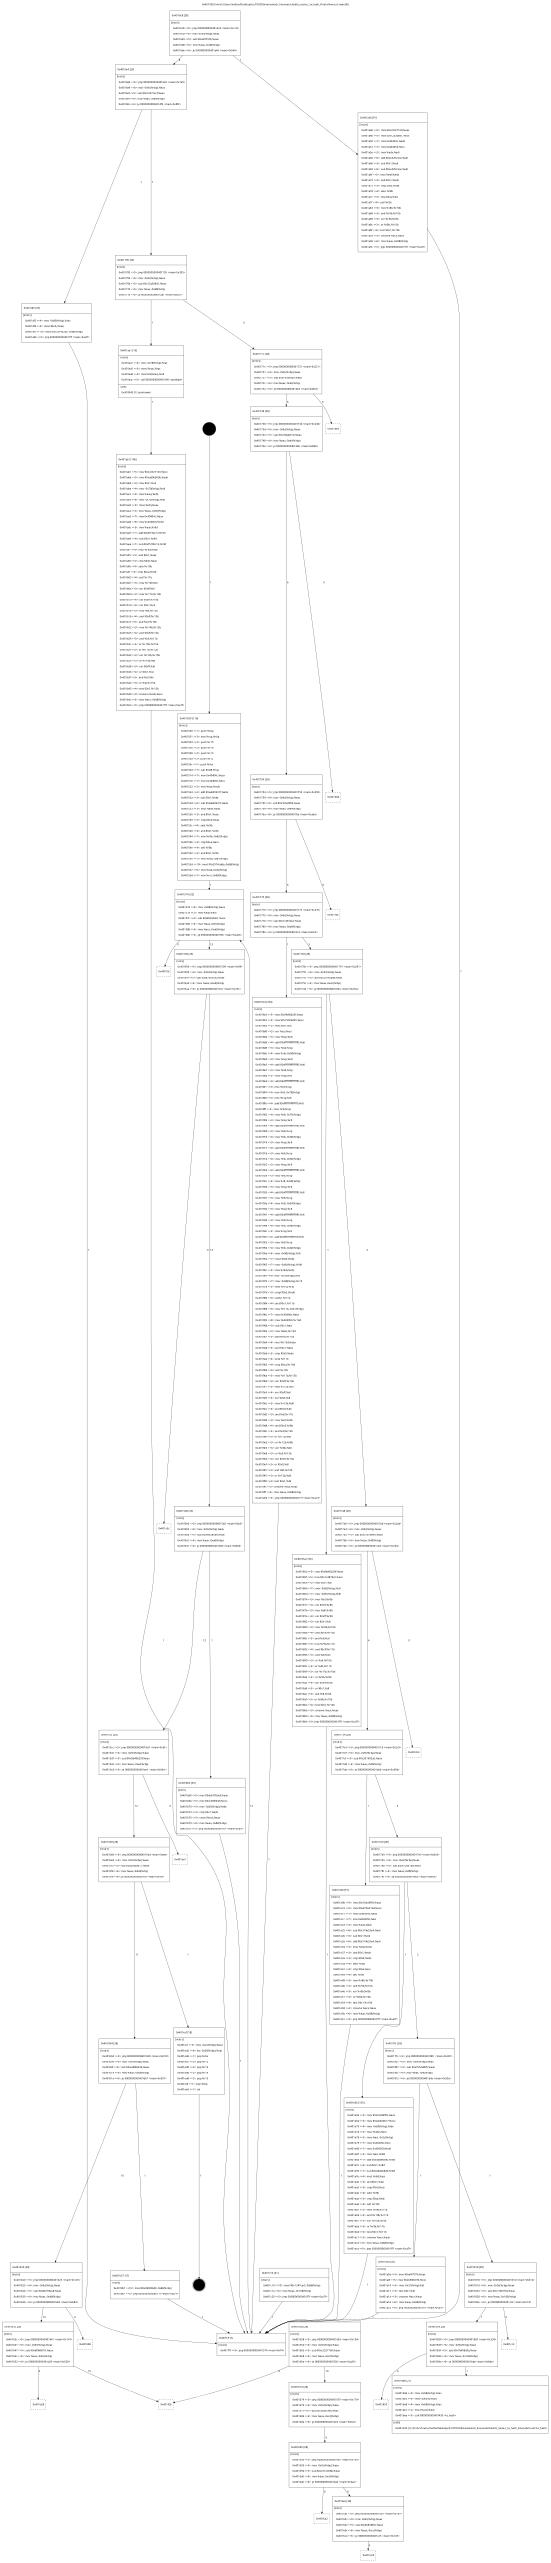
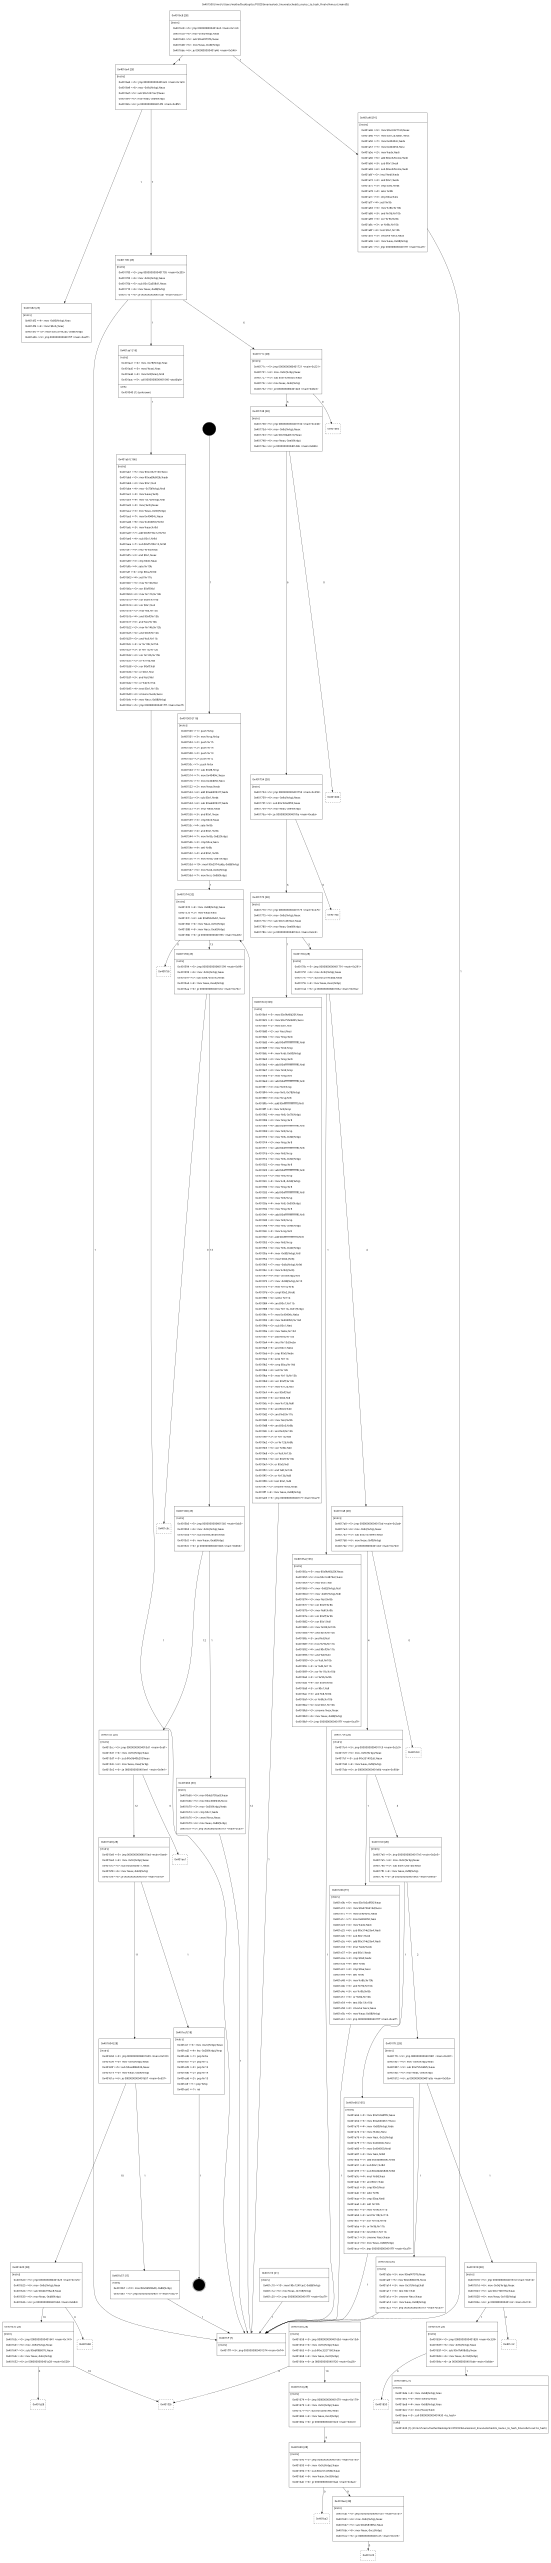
edge "0x401df2 [25]" -> "0x401f7f [5]": now "0x401700 [28]" -> "0x401f7f [5]"
